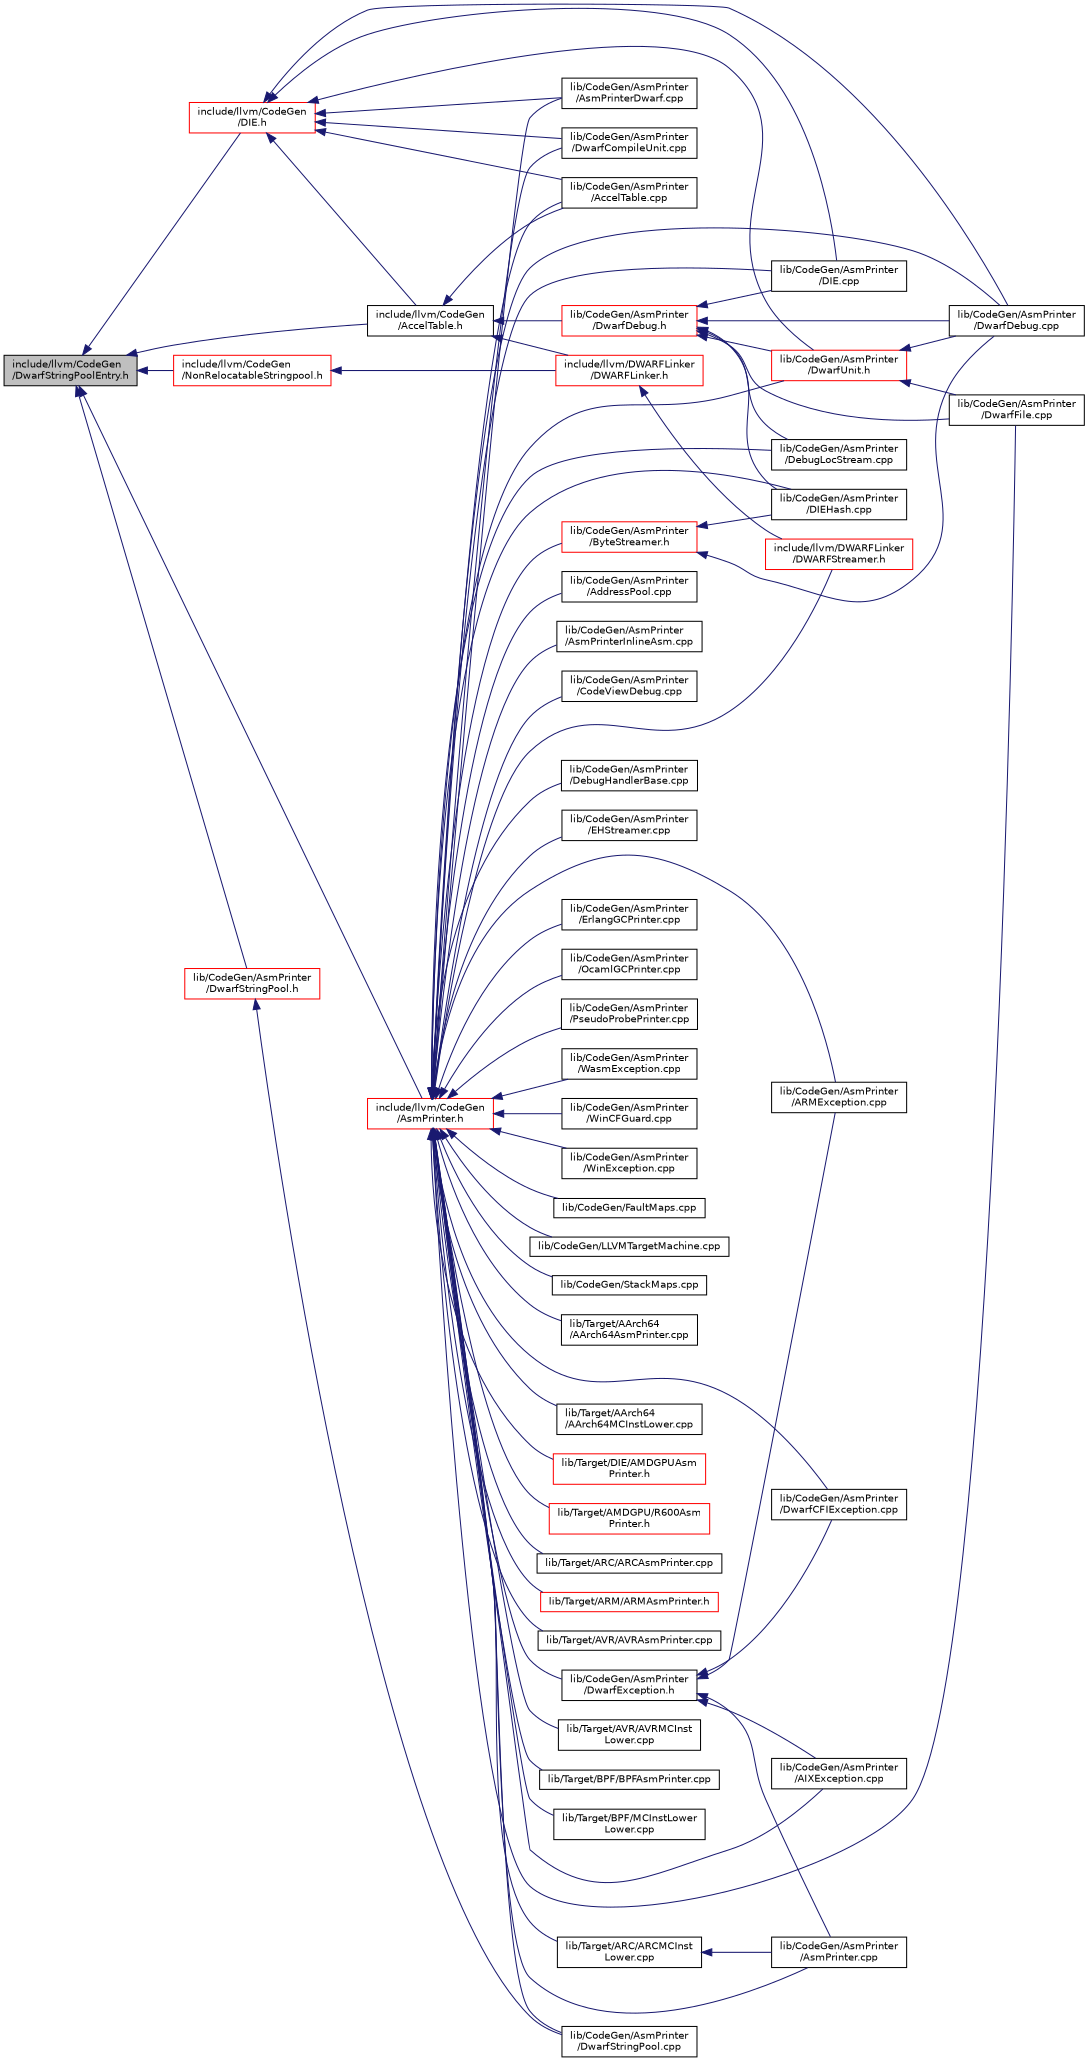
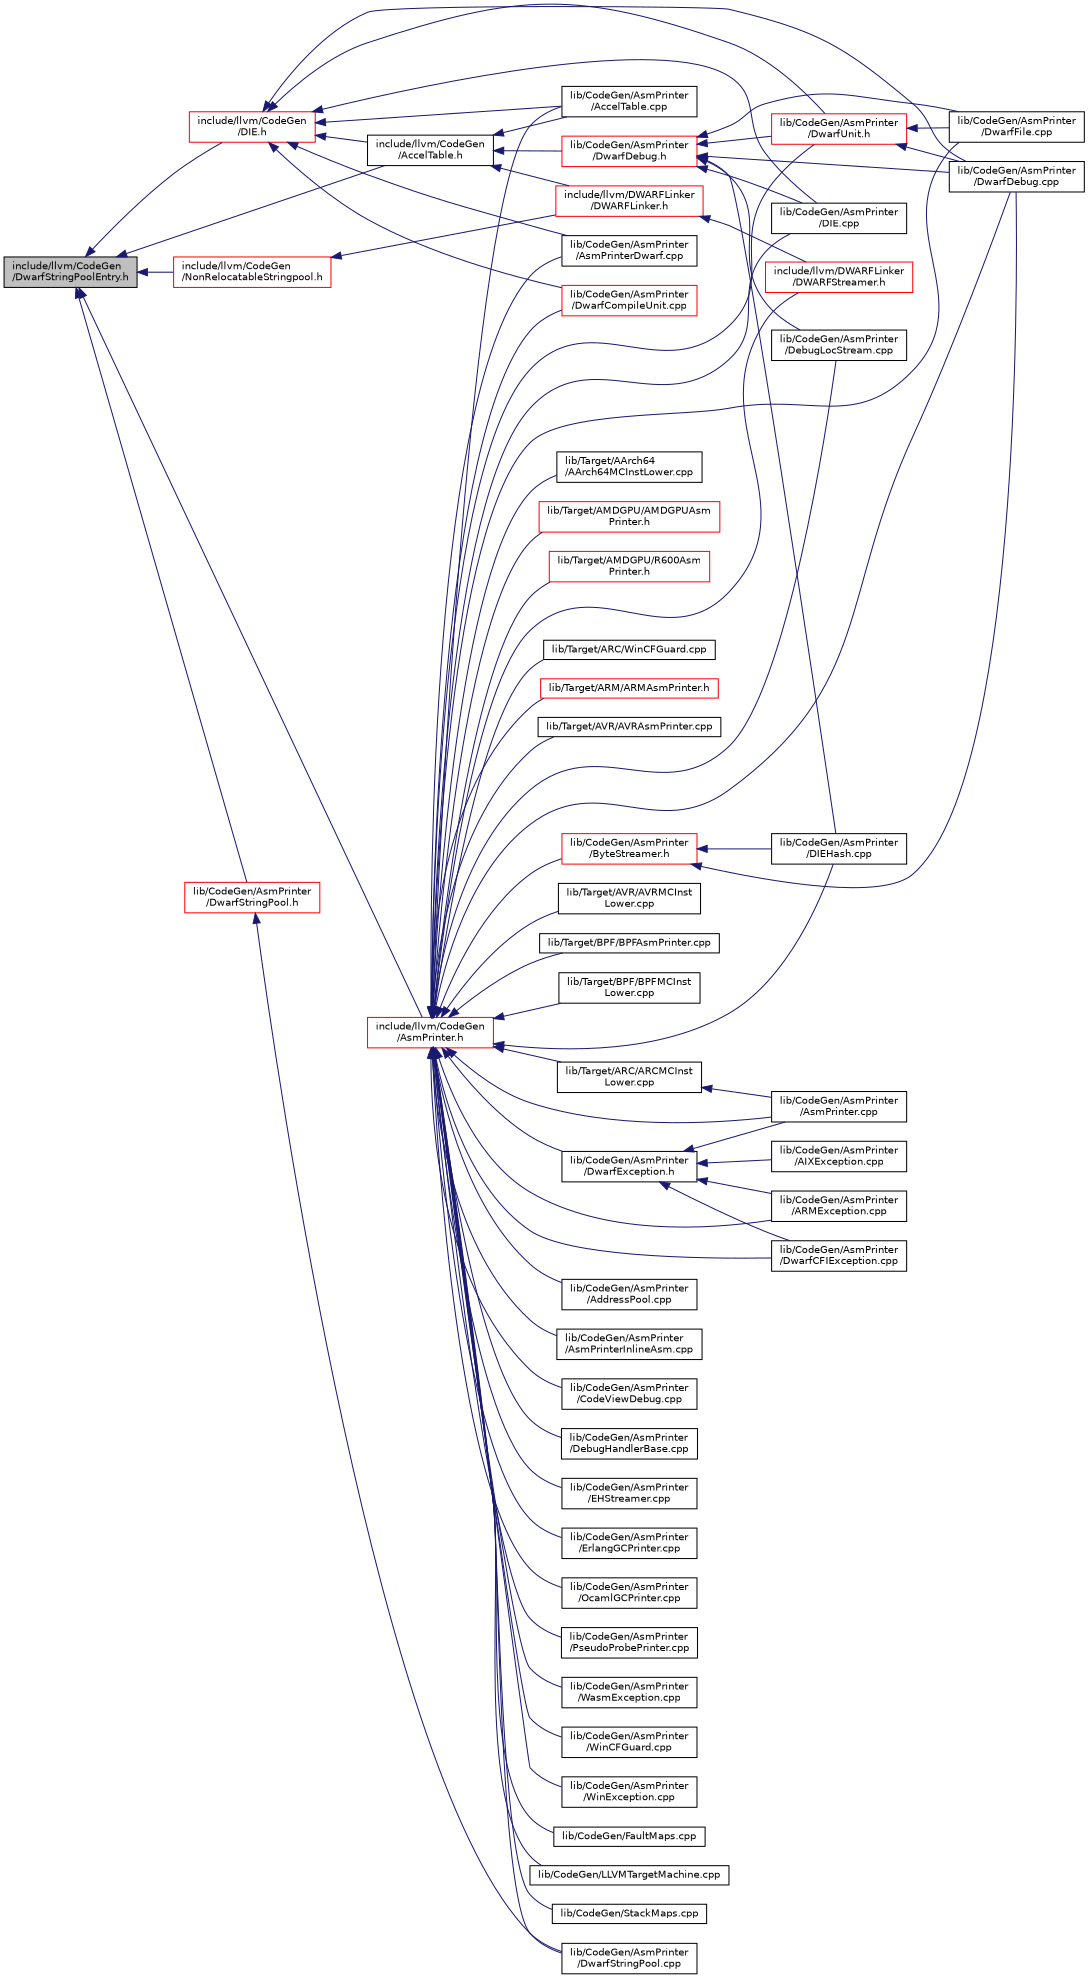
node "lib/CodeGen/AsmPrinter /DwarfCompileUnit.cpp": color black -> red
node "lib/Target/AArch64 /AArch64AsmPrinter.cpp": removed
node "lib/Target/DIE/AMDGPUAsm Printer.h": label "lib/Target/DIE/AMDGPUAsm Printer.h" -> "lib/Target/AMDGPU/AMDGPUAsm Printer.h"
node "lib/Target/ARC/ARCAsmPrinter.cpp": label "lib/Target/ARC/ARCAsmPrinter.cpp" -> "lib/Target/ARC/WinCFGuard.cpp"
edge "lib/CodeGen/AsmPrinter /AIXException.cpp" -> "include/llvm/CodeGen /AsmPrinter.h": removed
node "lib/Target/BPF/MCInstLower Lower.cpp": label "lib/Target/BPF/MCInstLower Lower.cpp" -> "lib/Target/BPF/BPFMCInst Lower.cpp"
